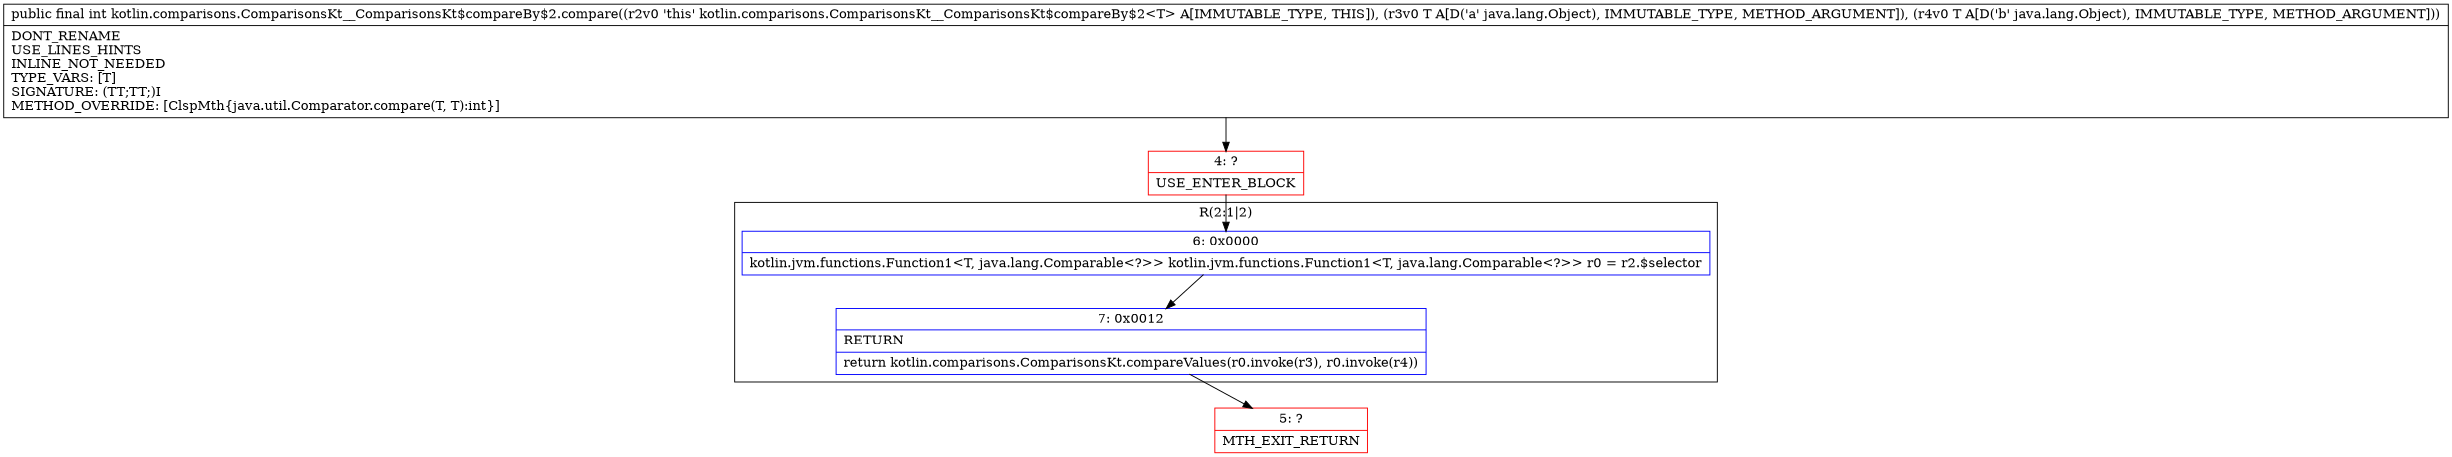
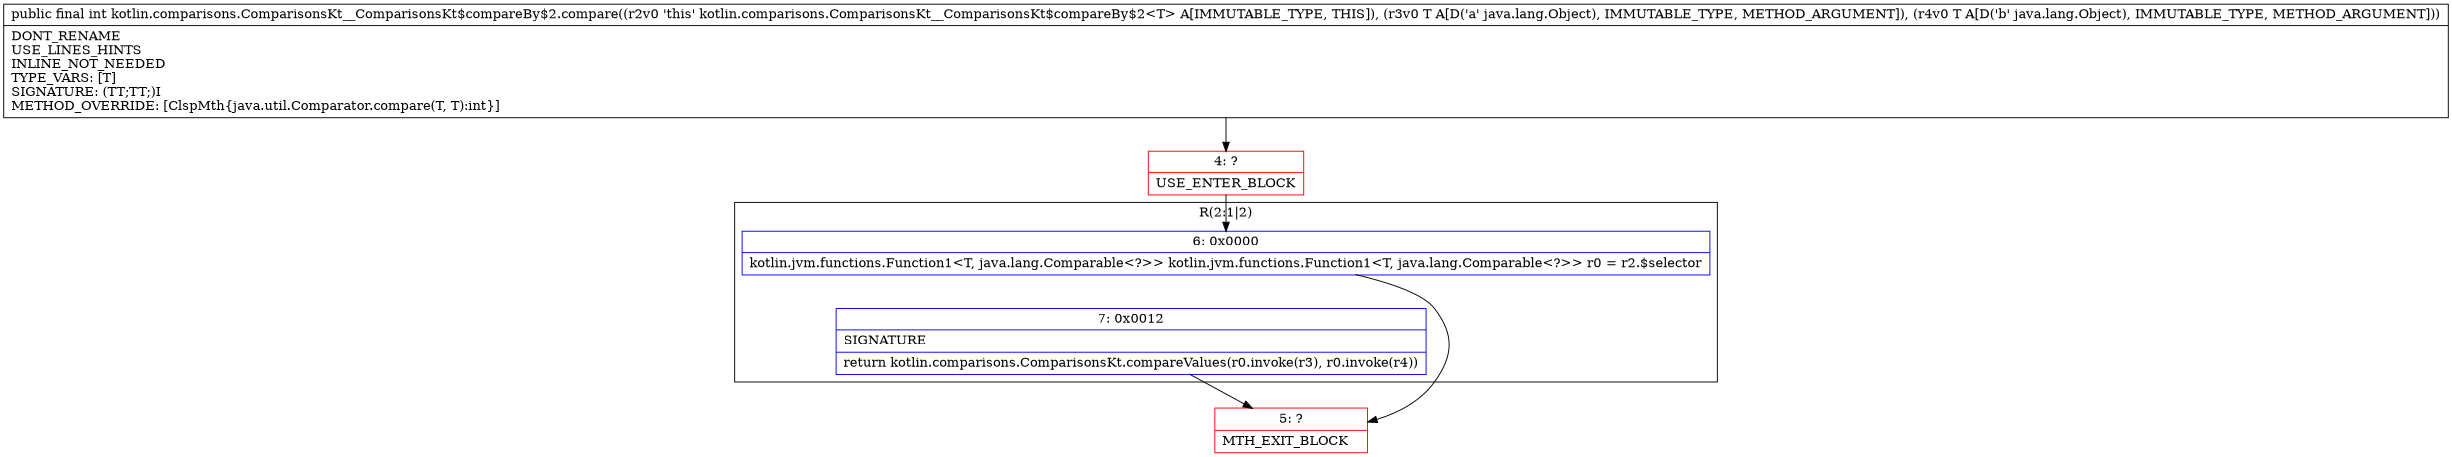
edge "6: 0x0000" -> "7: 0x0012": now "6: 0x0000" -> "5: ?"
node "7: 0x0012": text "RETURN" -> "SIGNATURE"
node "5: ?": text "MTH_EXIT_RETURN" -> "MTH_EXIT_BLOCK"
